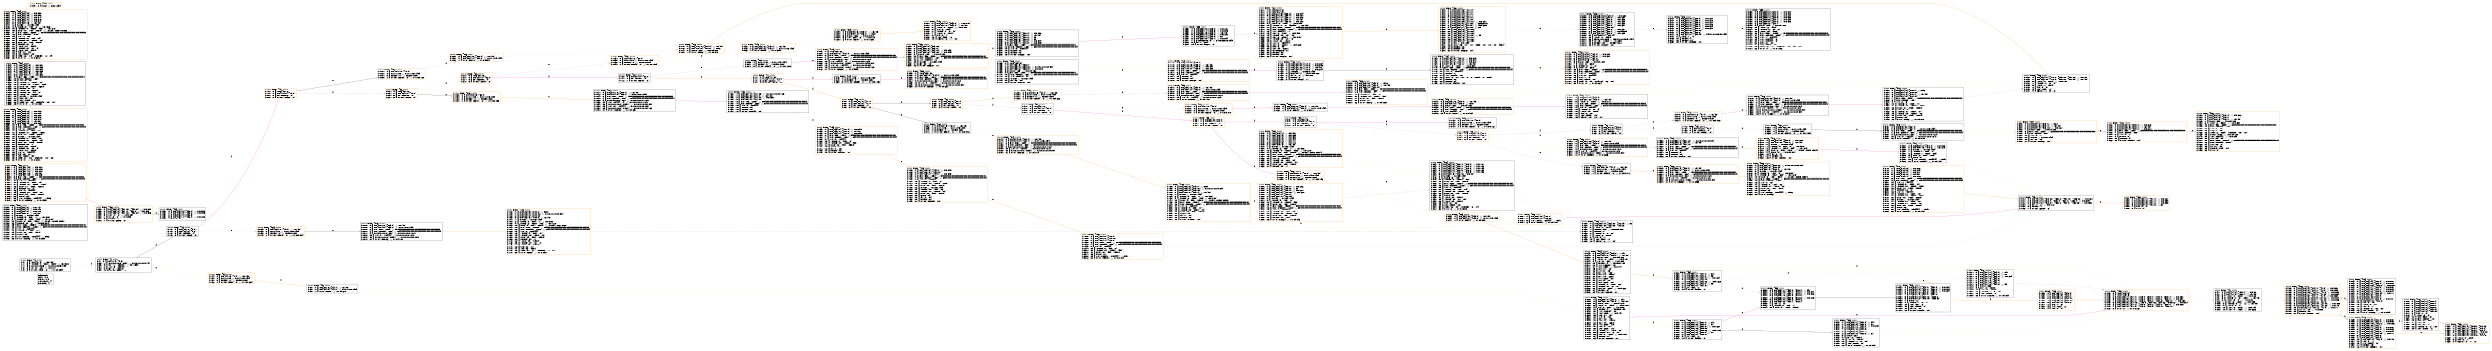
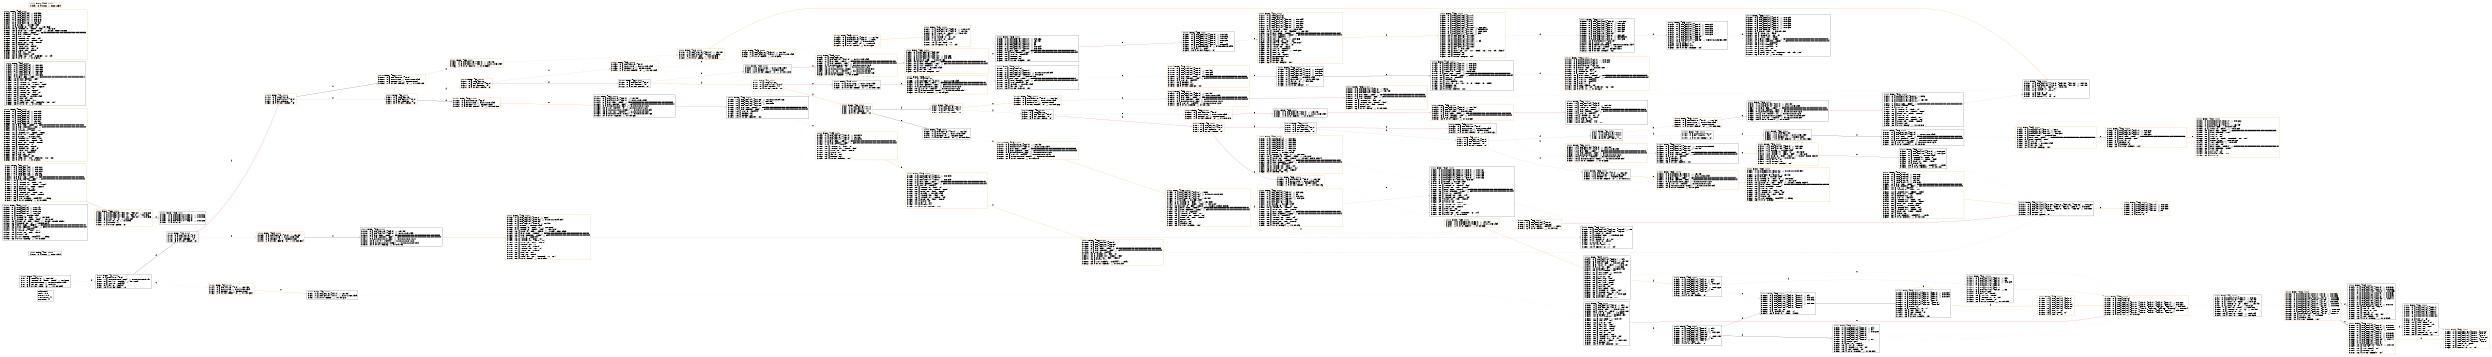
node "----- BLOCK ~247 ----- 0x248: .0 = STOP // STOPx4fa9": added
